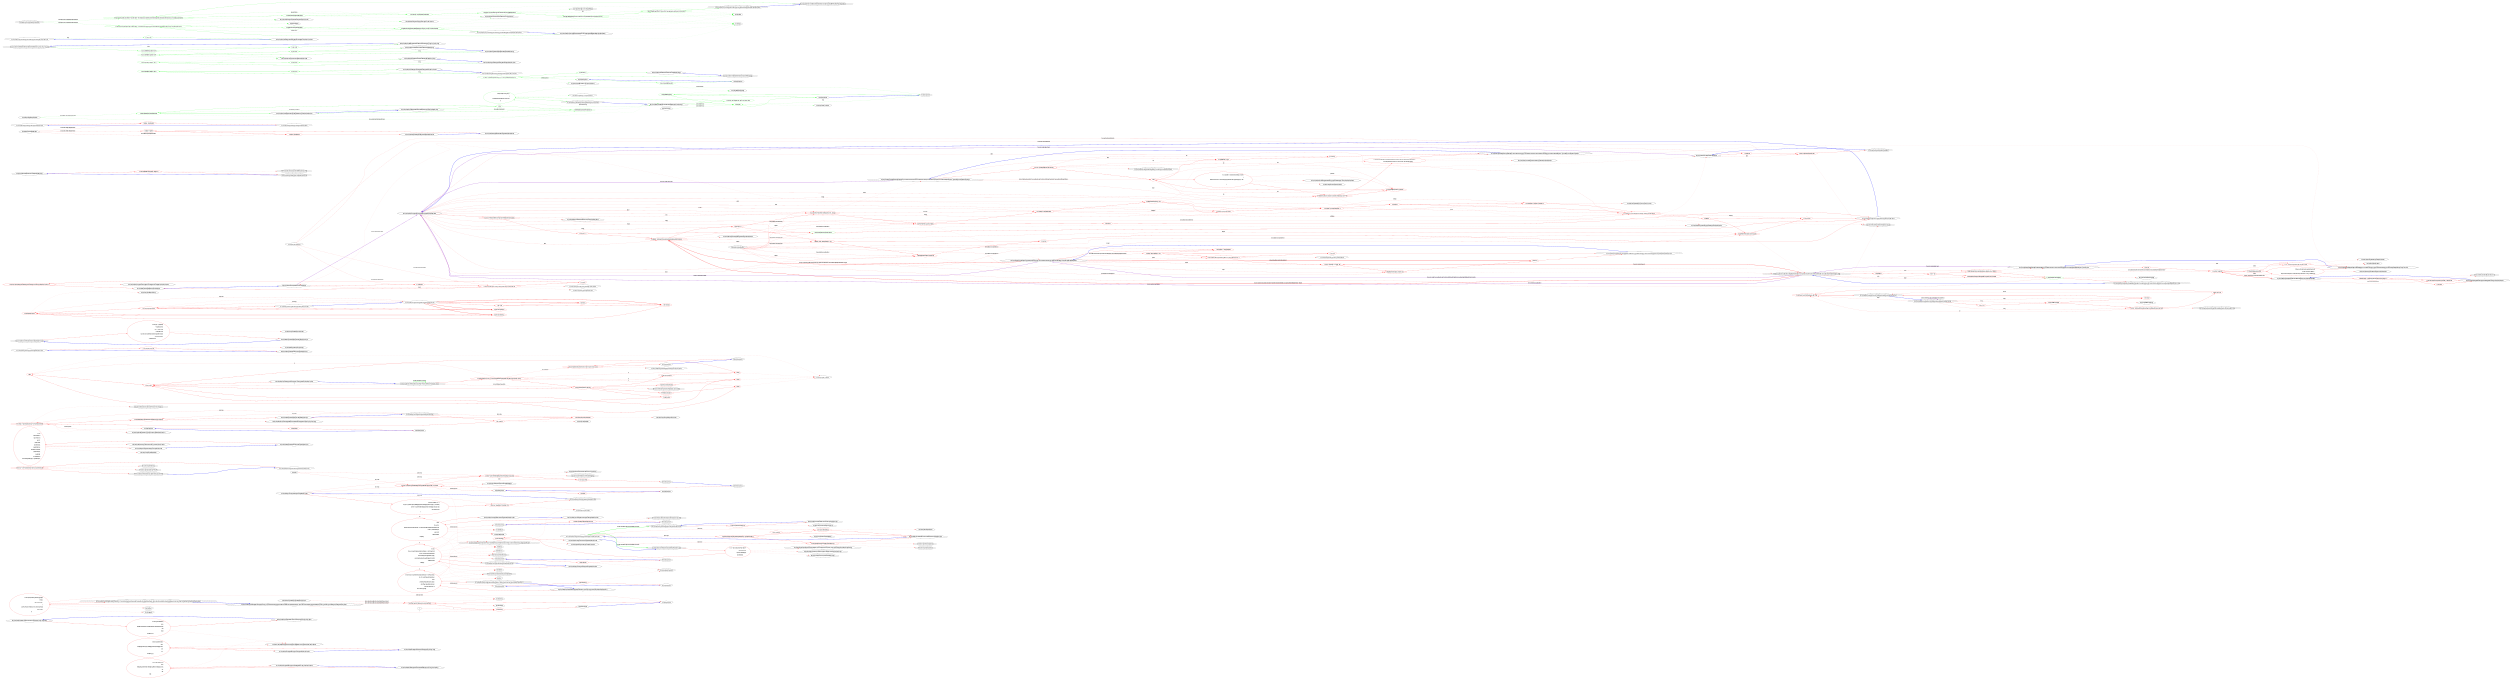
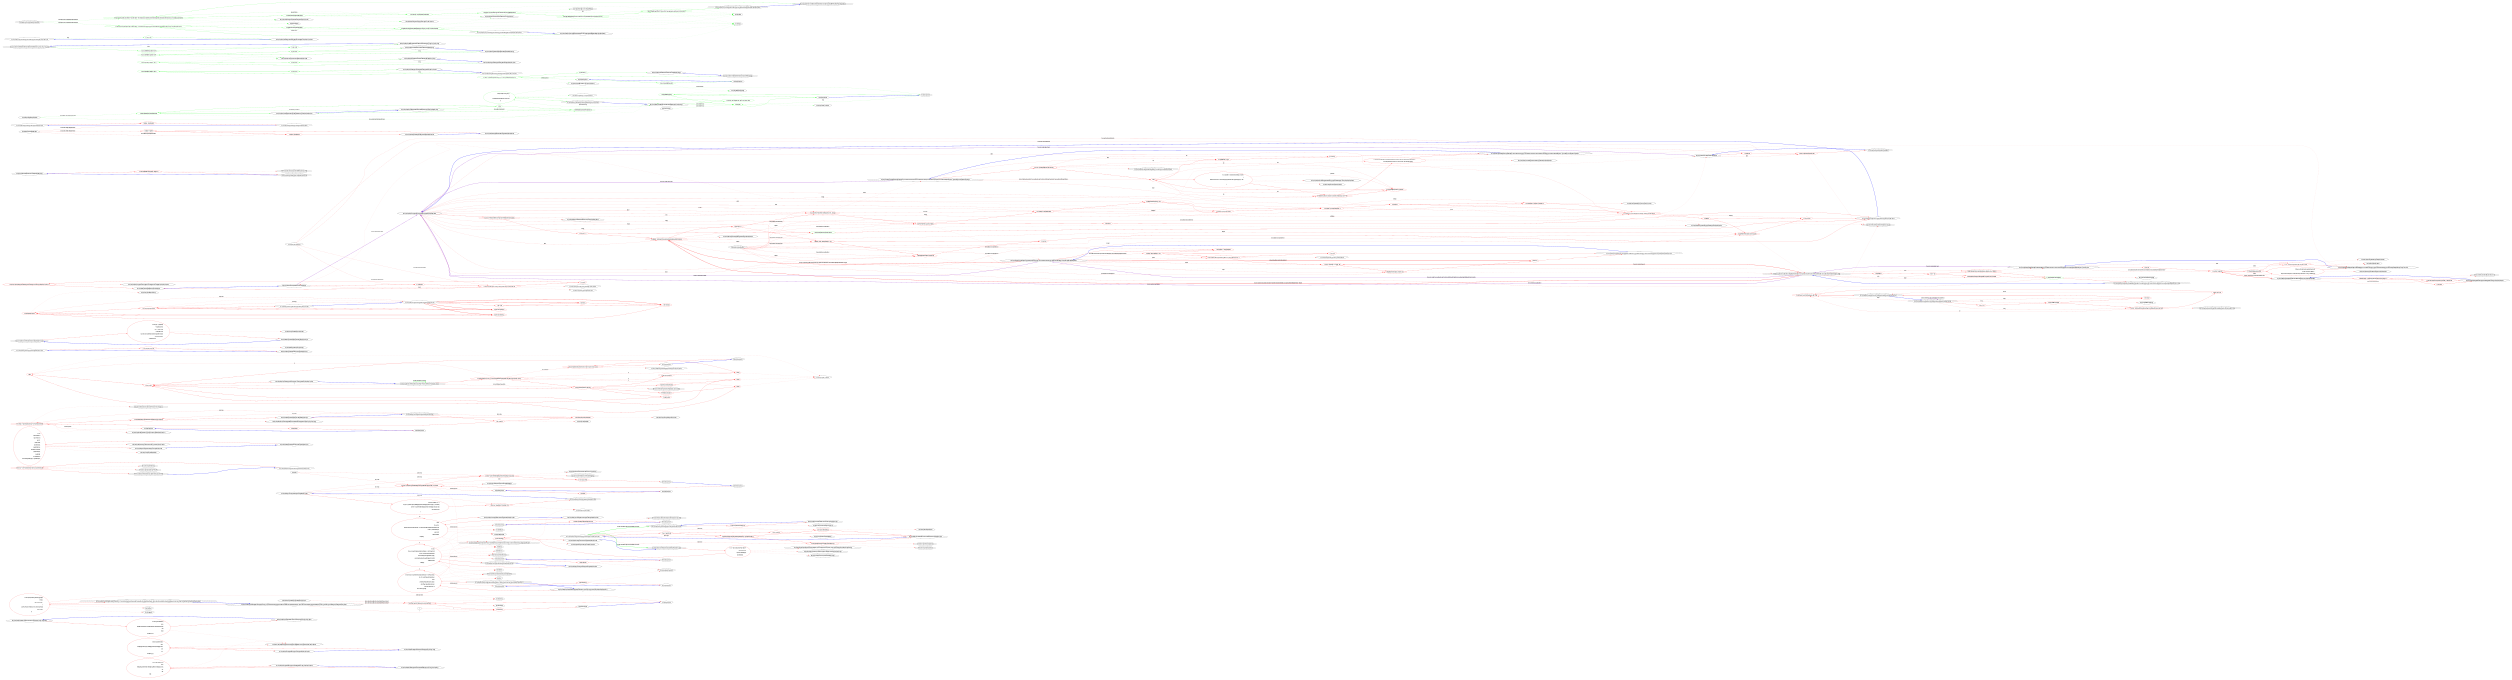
node "0: type == typeof(string)": added
